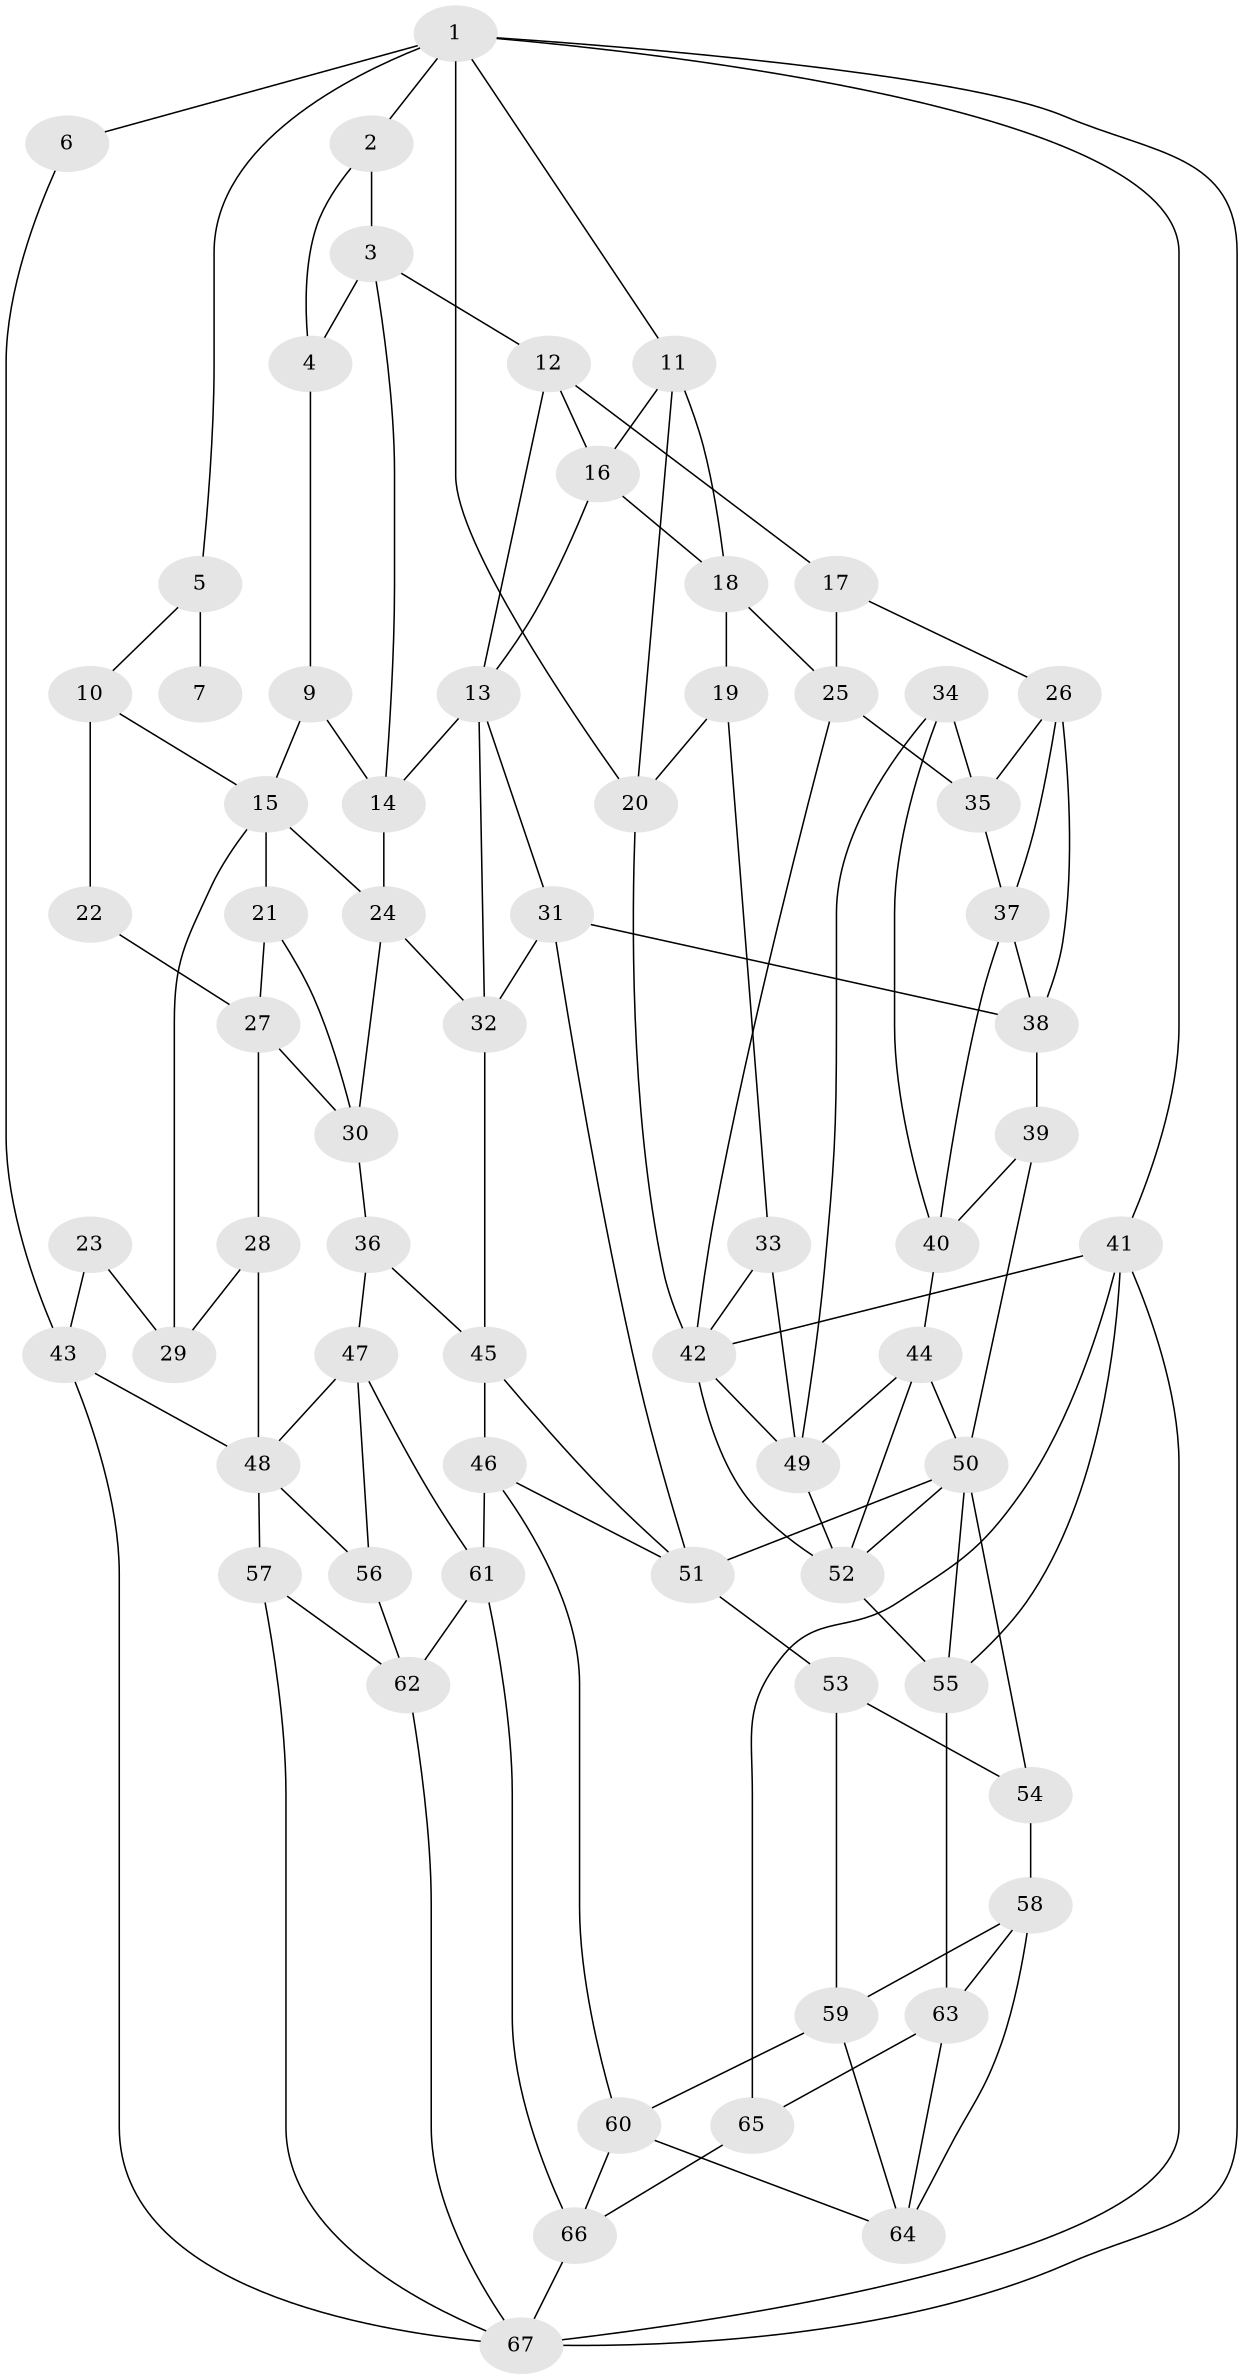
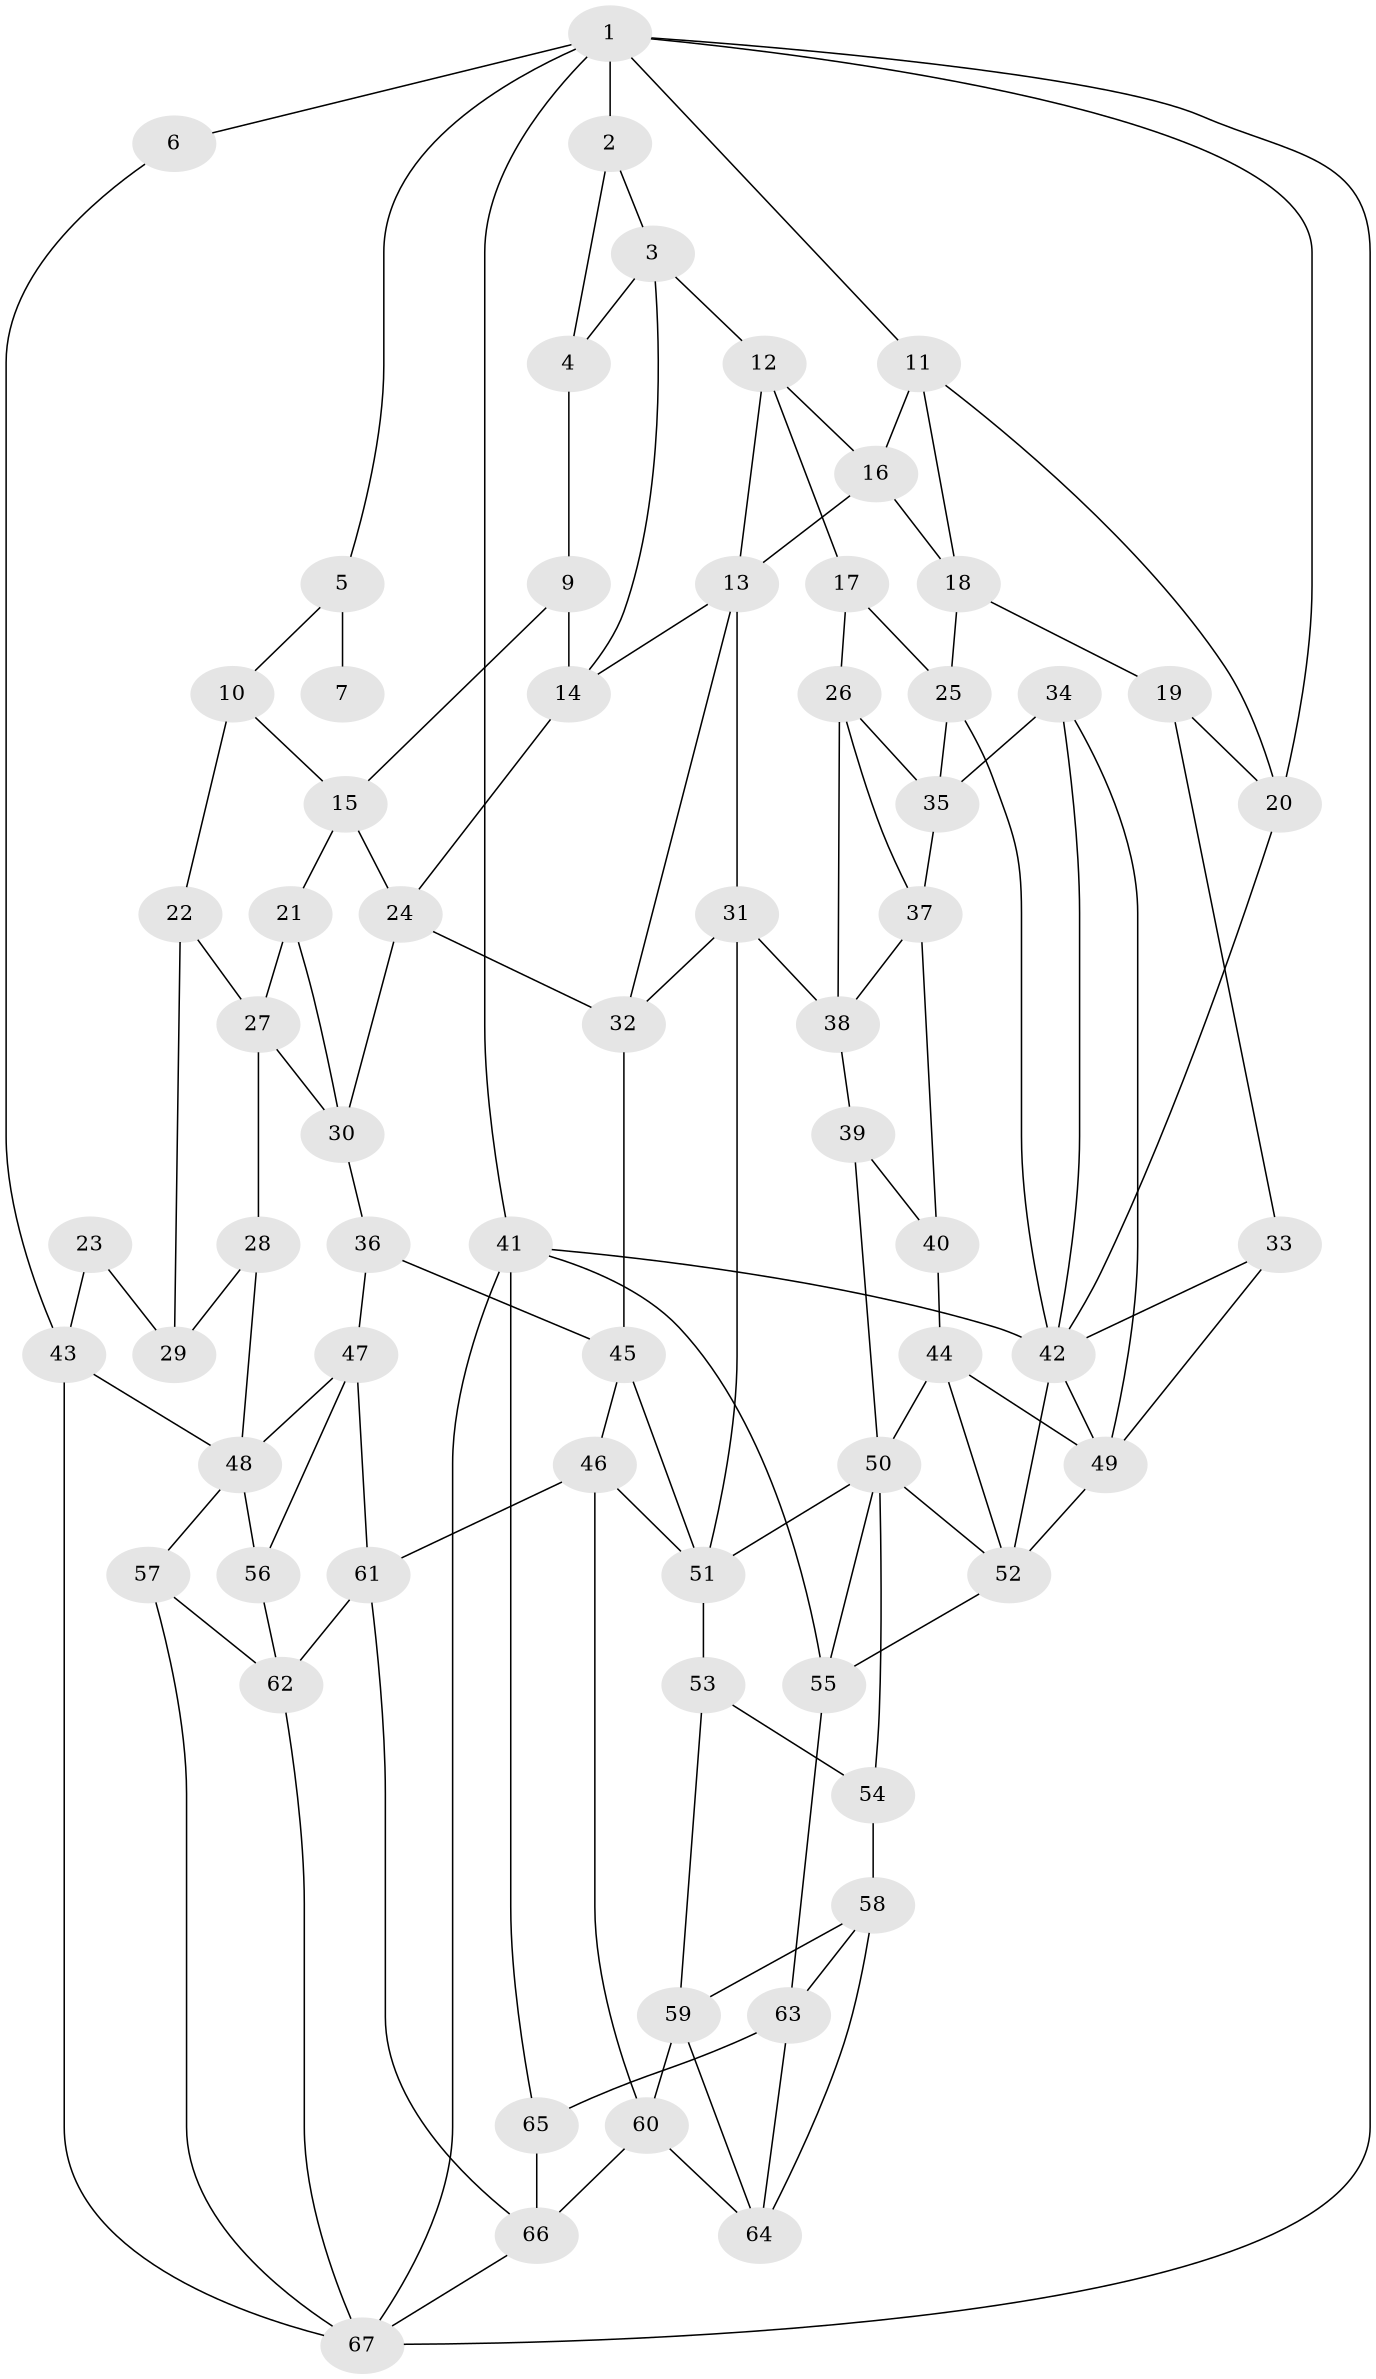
edge "34" -- "40": now "34" -- "42"
edge "15" -- "29": now "22" -- "29"
